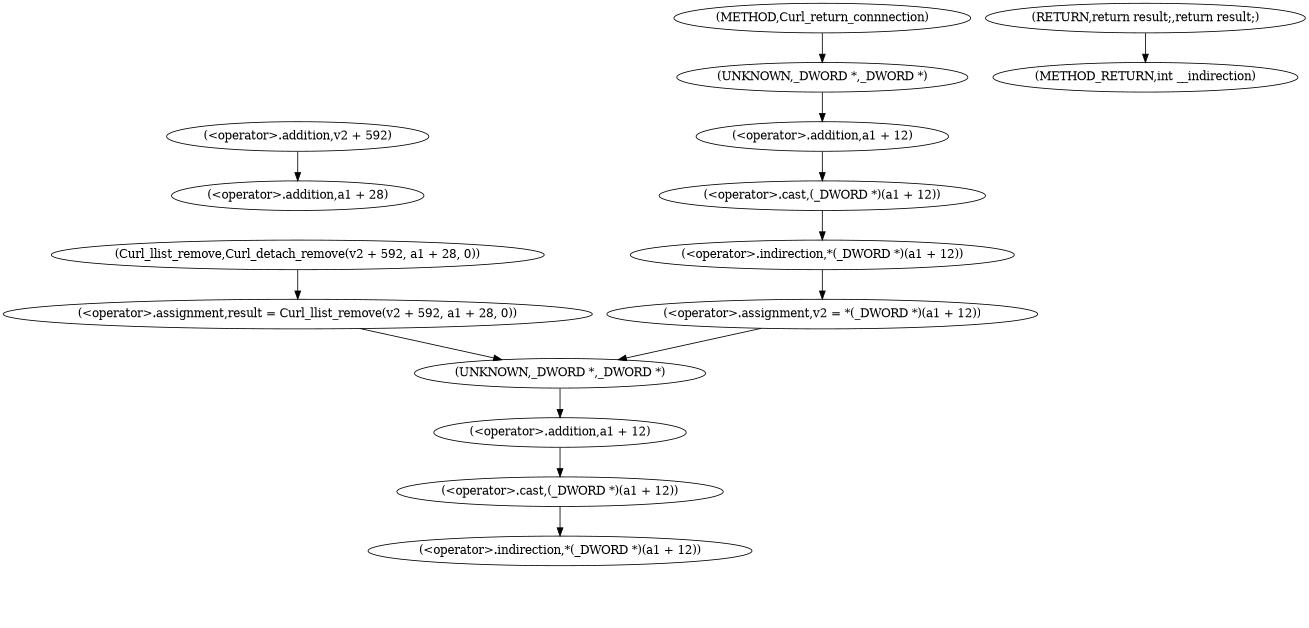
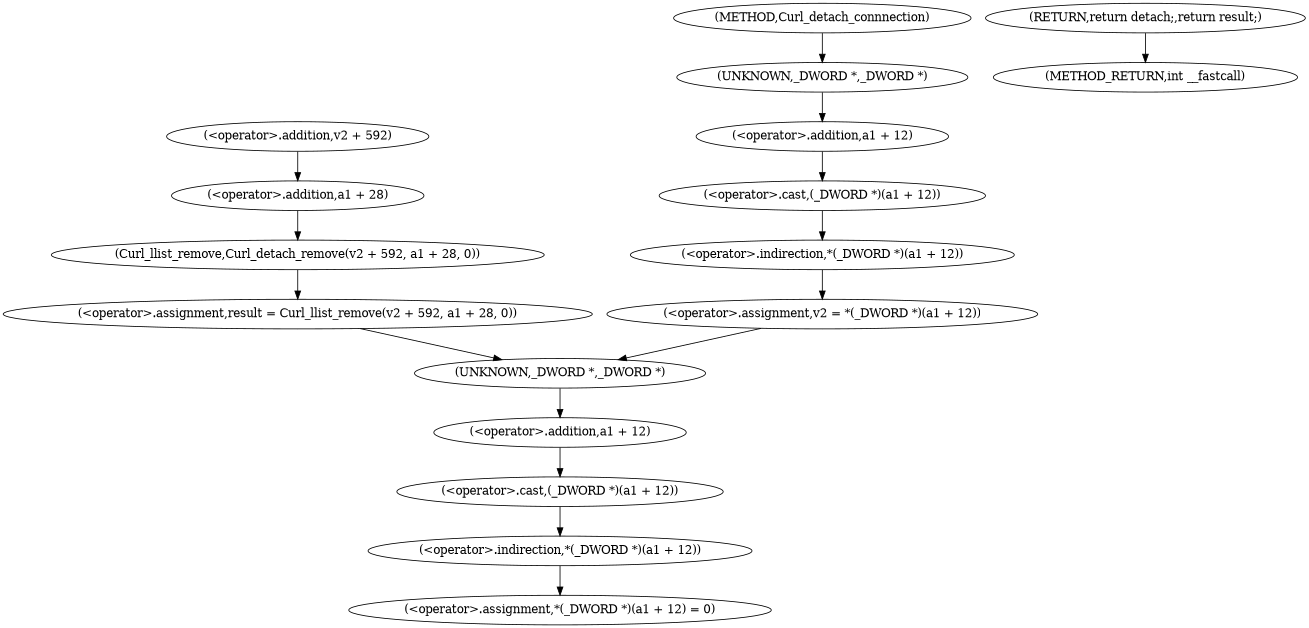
node "(METHOD,Curl_return_connnection)": label "(METHOD,Curl_return_connnection)" -> "(METHOD,Curl_detach_connnection)"
node "(RETURN,return result;,return result;)": label "(RETURN,return result;,return result;)" -> "(RETURN,return detach;,return result;)"
node "(METHOD_RETURN,int __indirection)": label "(METHOD_RETURN,int __indirection)" -> "(METHOD_RETURN,int __fastcall)"
edge "(<operator>.addition,a1 + 28)" -> "(Curl_llist_remove,Curl_detach_remove(v2 + 592, a1 + 28, 0))": added
node "(<operator>.assignment,*(_DWORD *)(a1 + 12) = 0)": added
